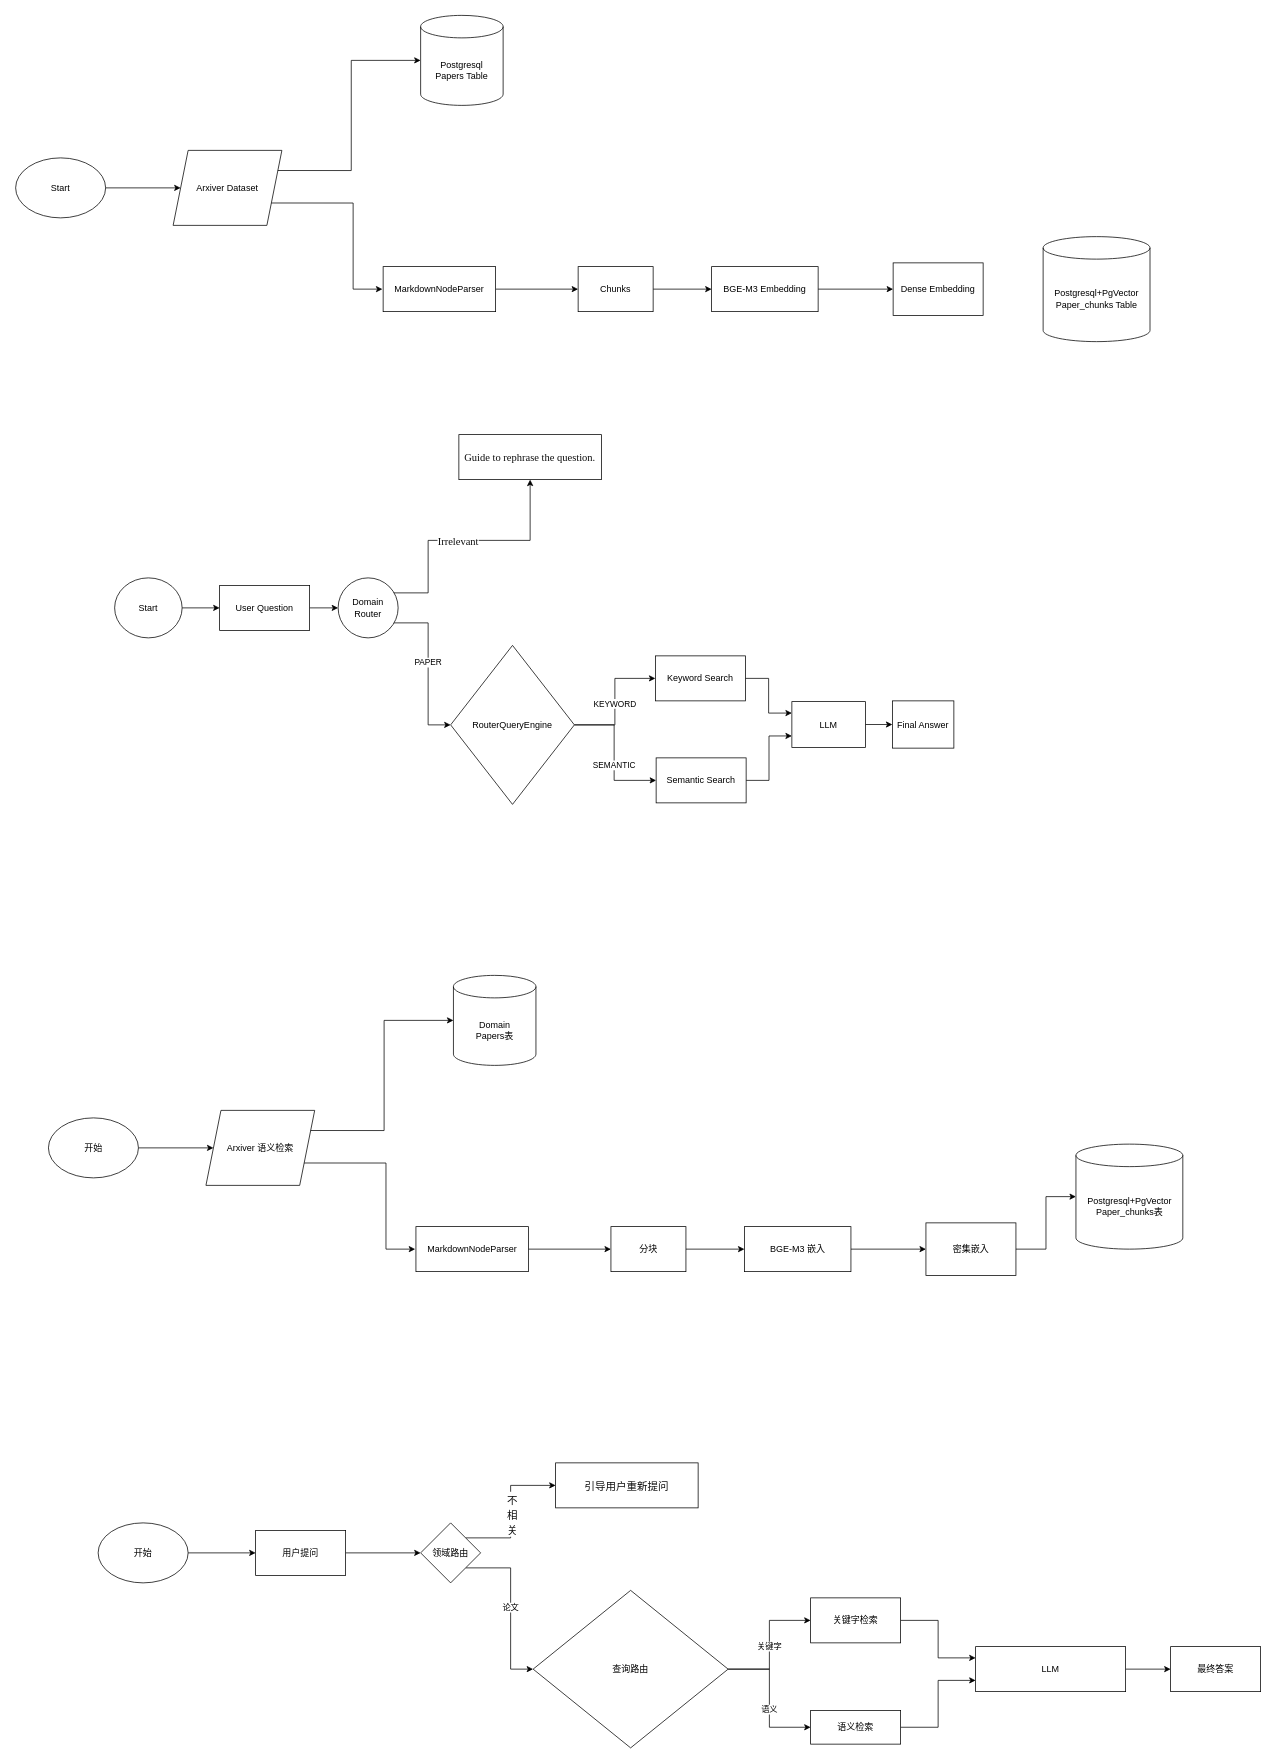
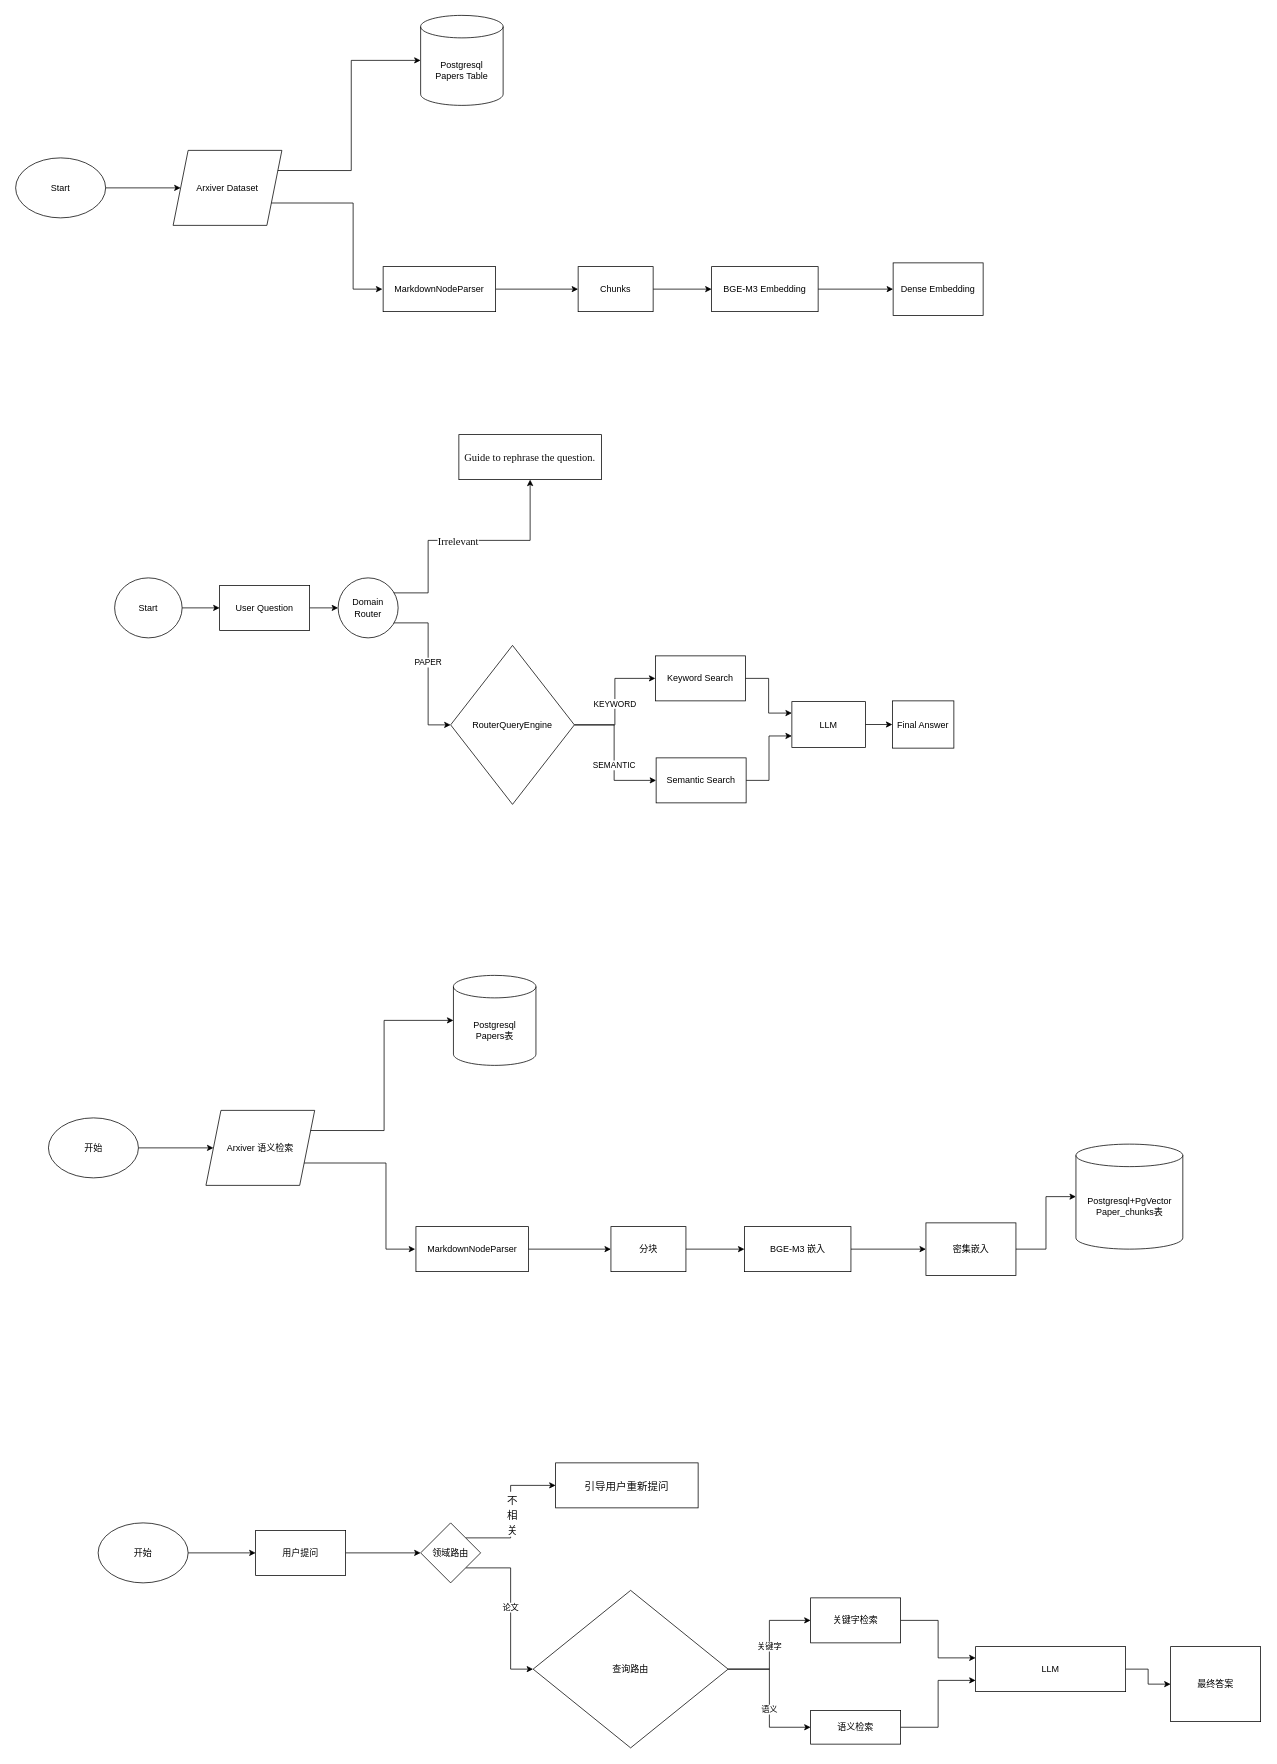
node "Postgresql+PgVector Paper_chunks Table": removed
node "Domain Papers表": label "Domain Papers表" -> "Postgresql Papers表"
node "最终答案": size 90x45 -> 90x75
